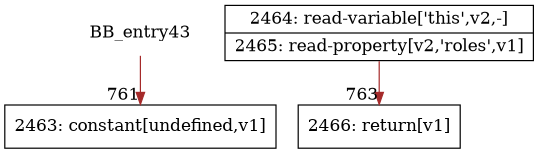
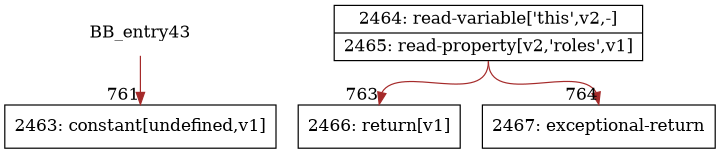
node "2467: exceptional-return": added
